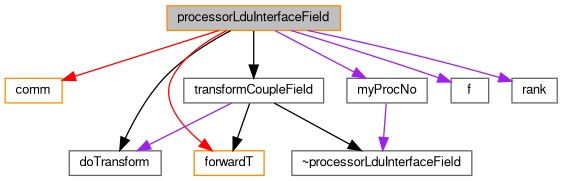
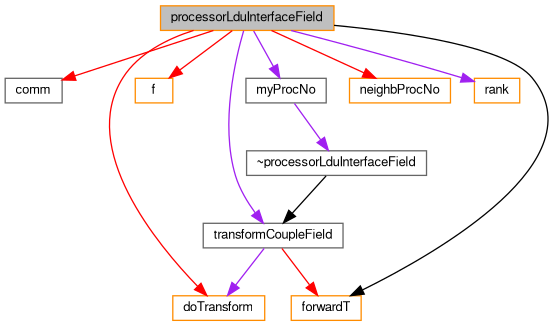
edge "processorLduInterfaceField" -> "transformCoupleField": color black -> purple
edge "processorLduInterfaceField" -> "f": color purple -> red
edge "processorLduInterfaceField" -> "doTransform": color black -> red
edge "processorLduInterfaceField" -> "forwardT": color red -> black
node "comm": color darkorange -> gray40
node "neighbProcNo": added
node "f": color gray40 -> darkorange
node "rank": color gray40 -> darkorange
edge "transformCoupleField" -> "forwardT": color black -> red
edge "transformCoupleField" -> "~processorLduInterfaceField": reversed
node "doTransform": color gray40 -> darkorange
